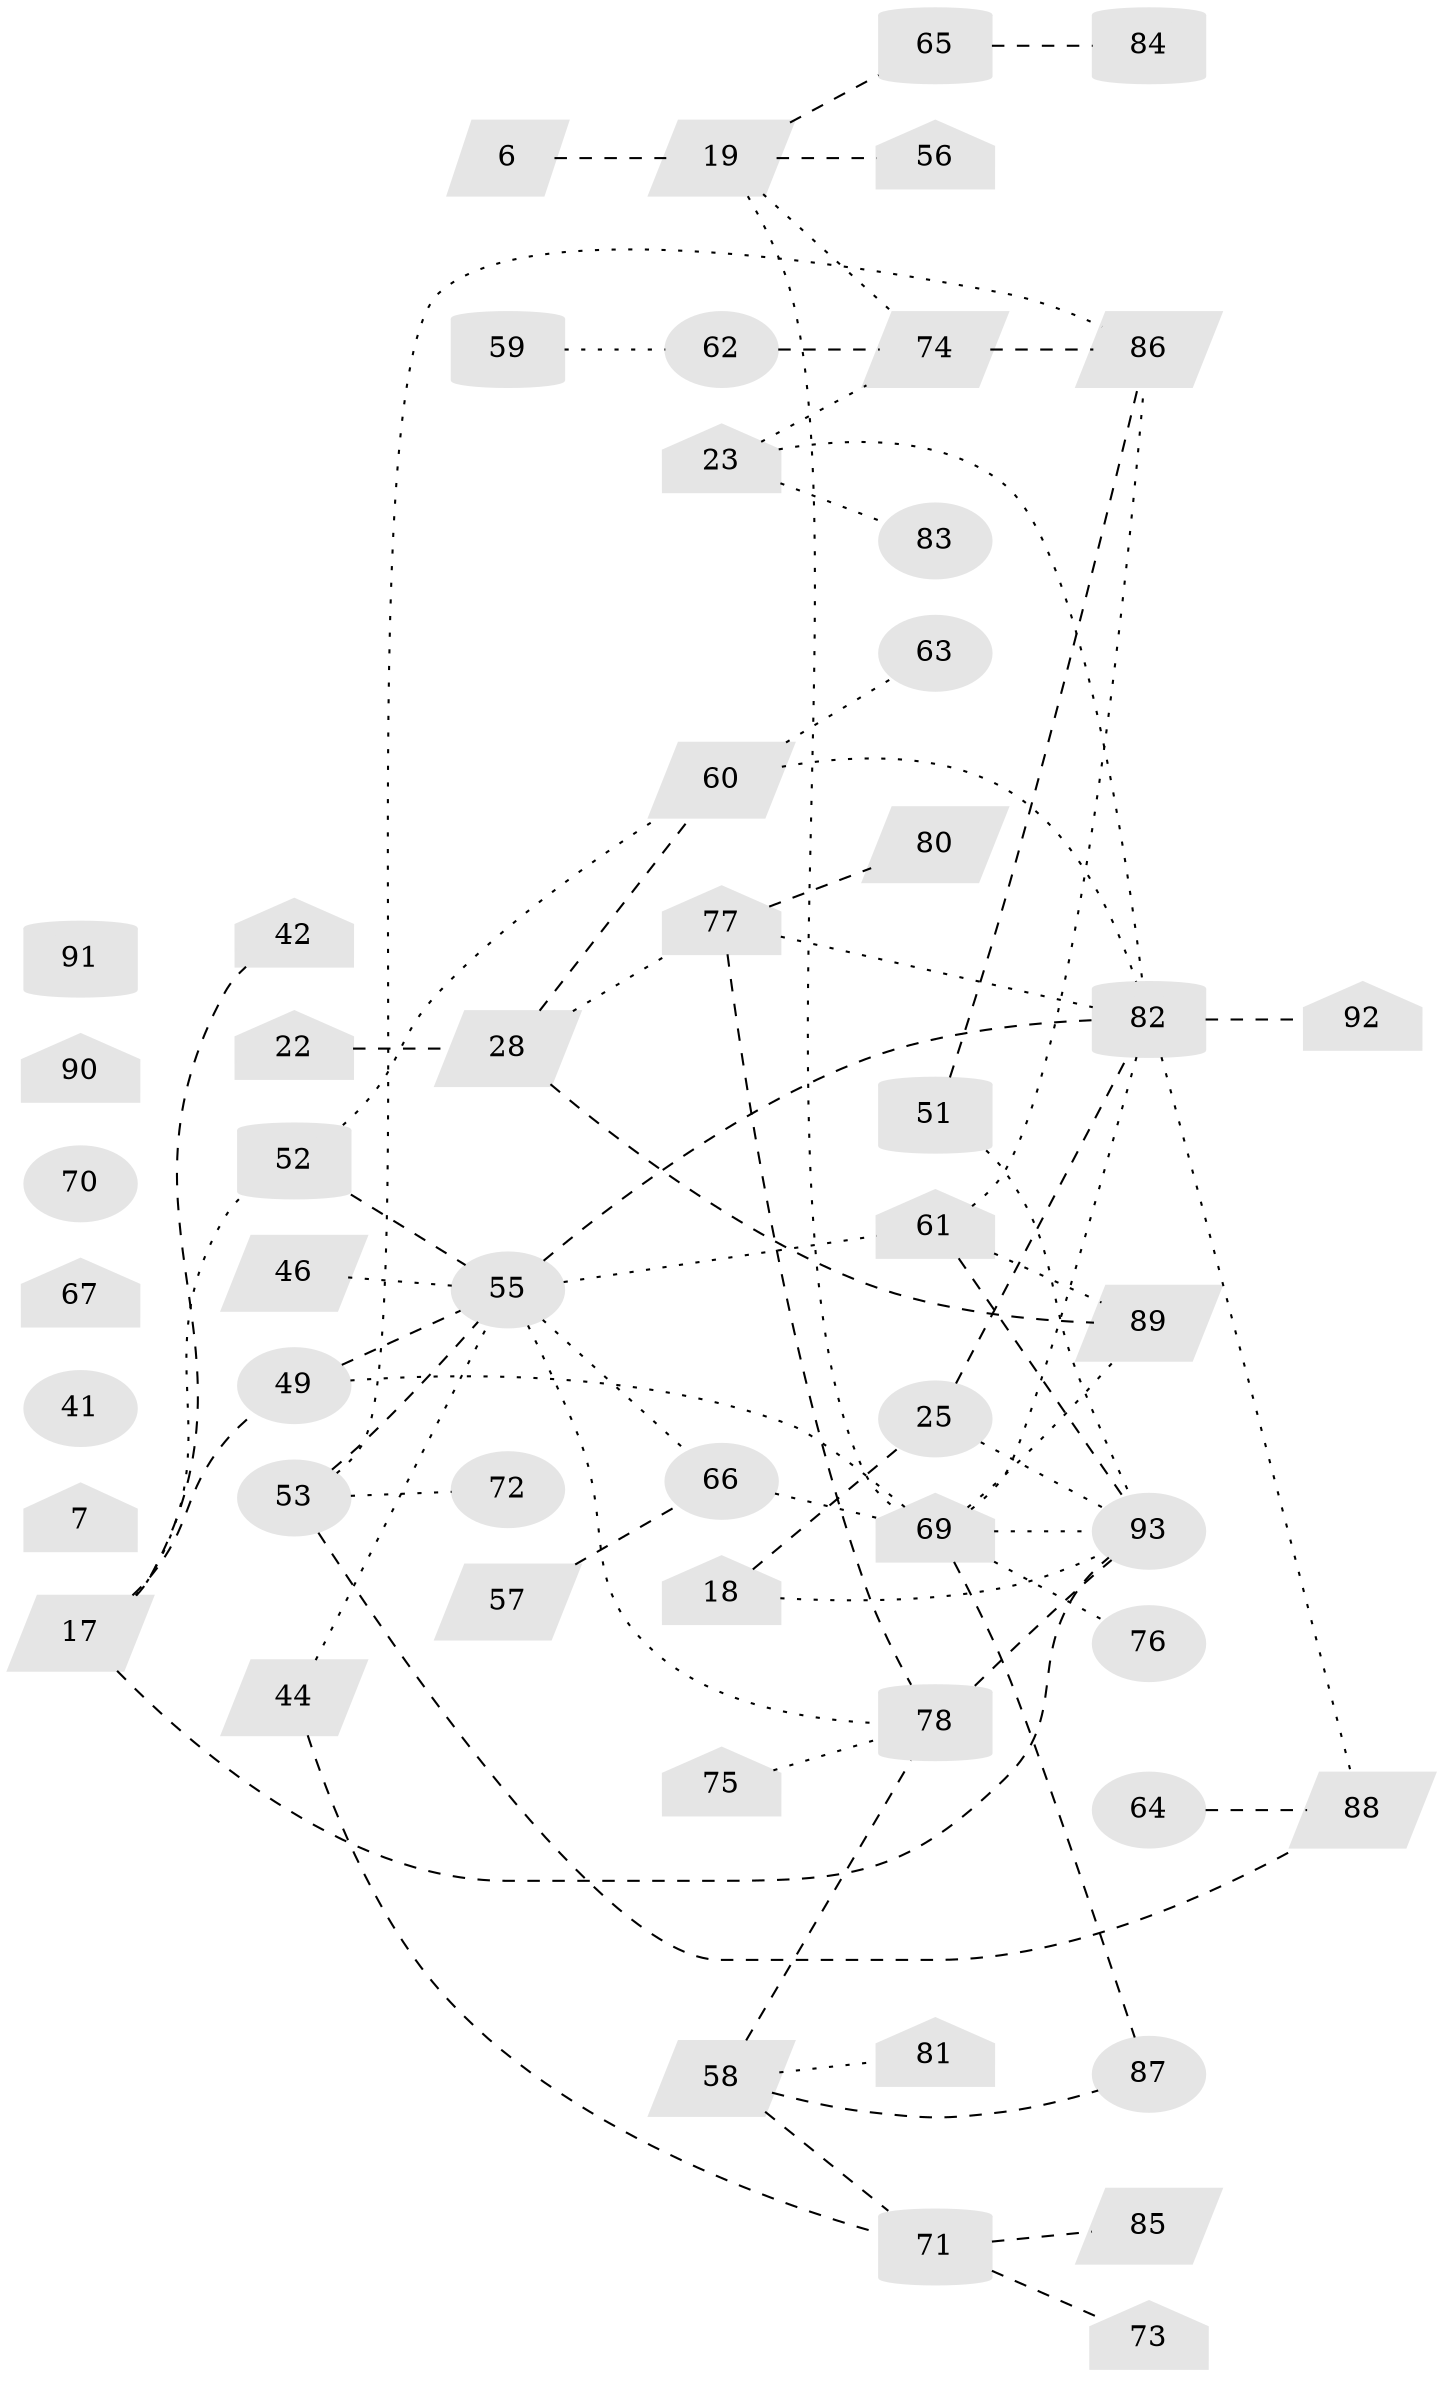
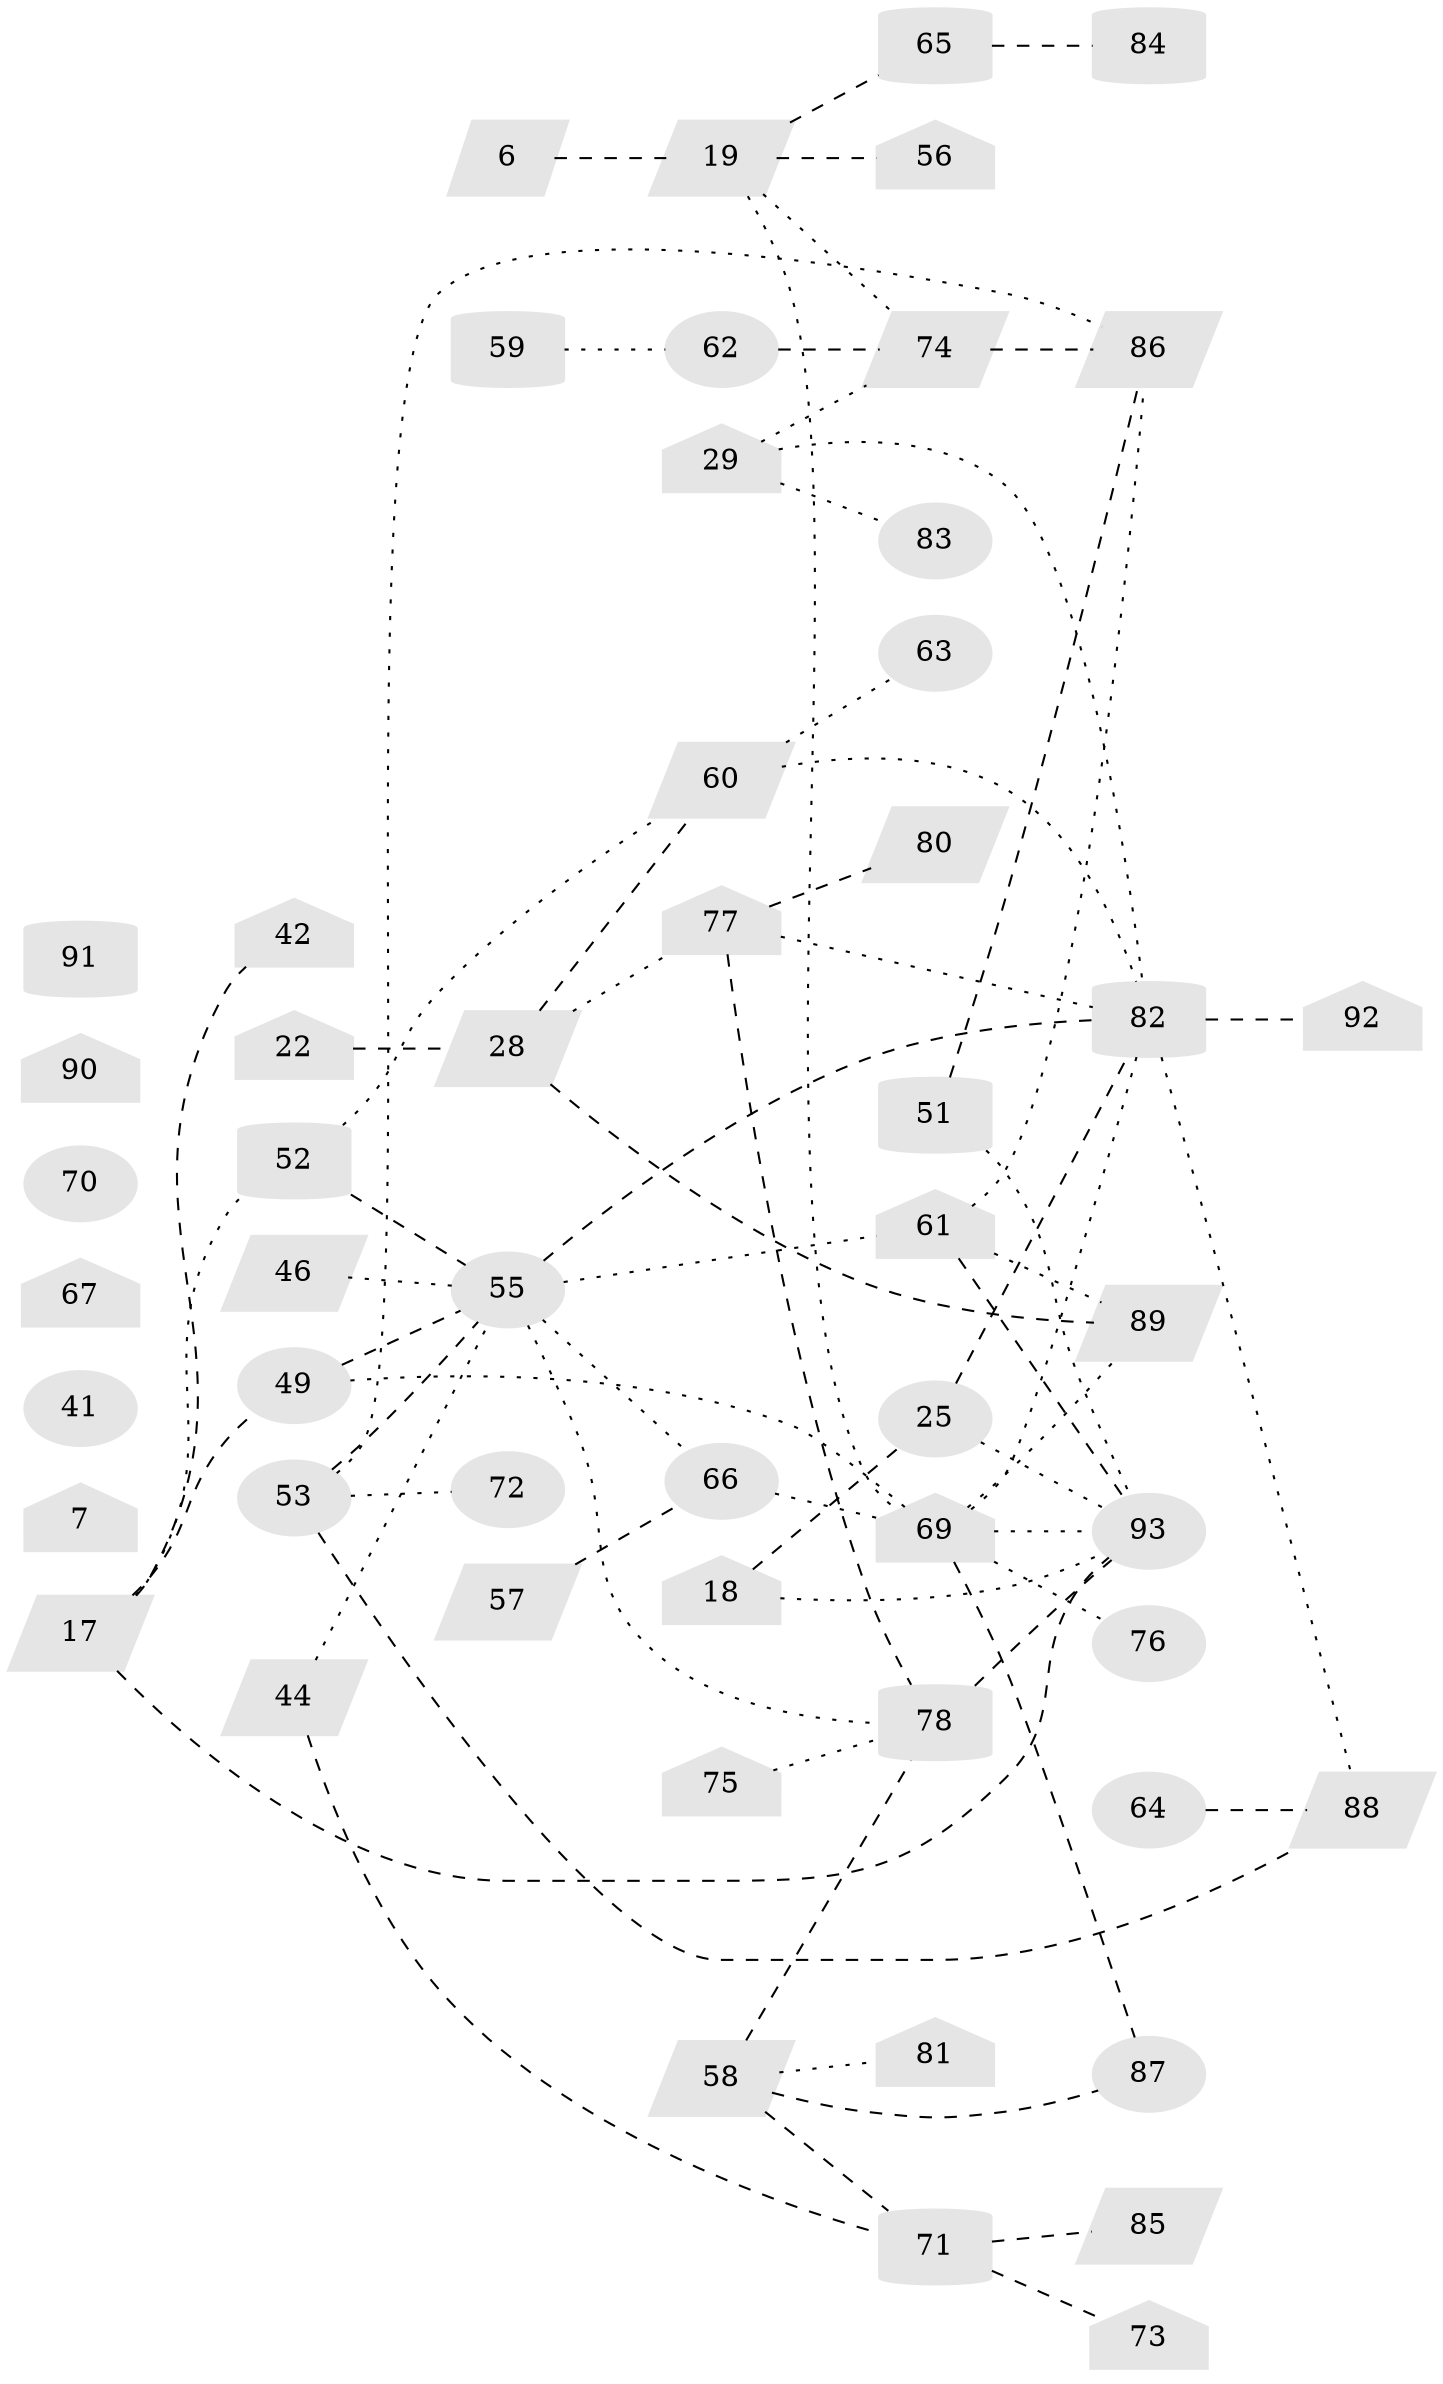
node "23": label "23" -> "29"
